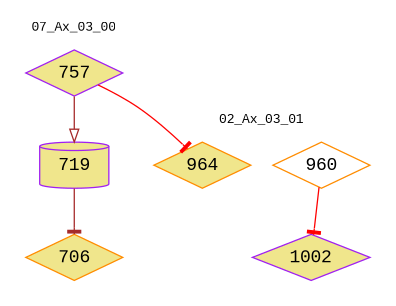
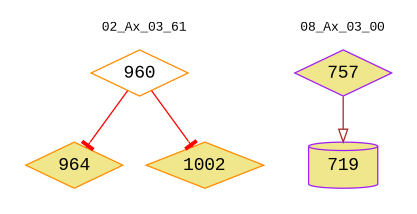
cluster "07_Ax_03_00": label "07_Ax_03_00" -> "08_Ax_03_00"
edge "757" -> "964": now "960" -> "964"
cluster "02_Ax_03_01": label "02_Ax_03_01" -> "02_Ax_03_61"
node "706": removed
node "1002": color purple -> darkorange
